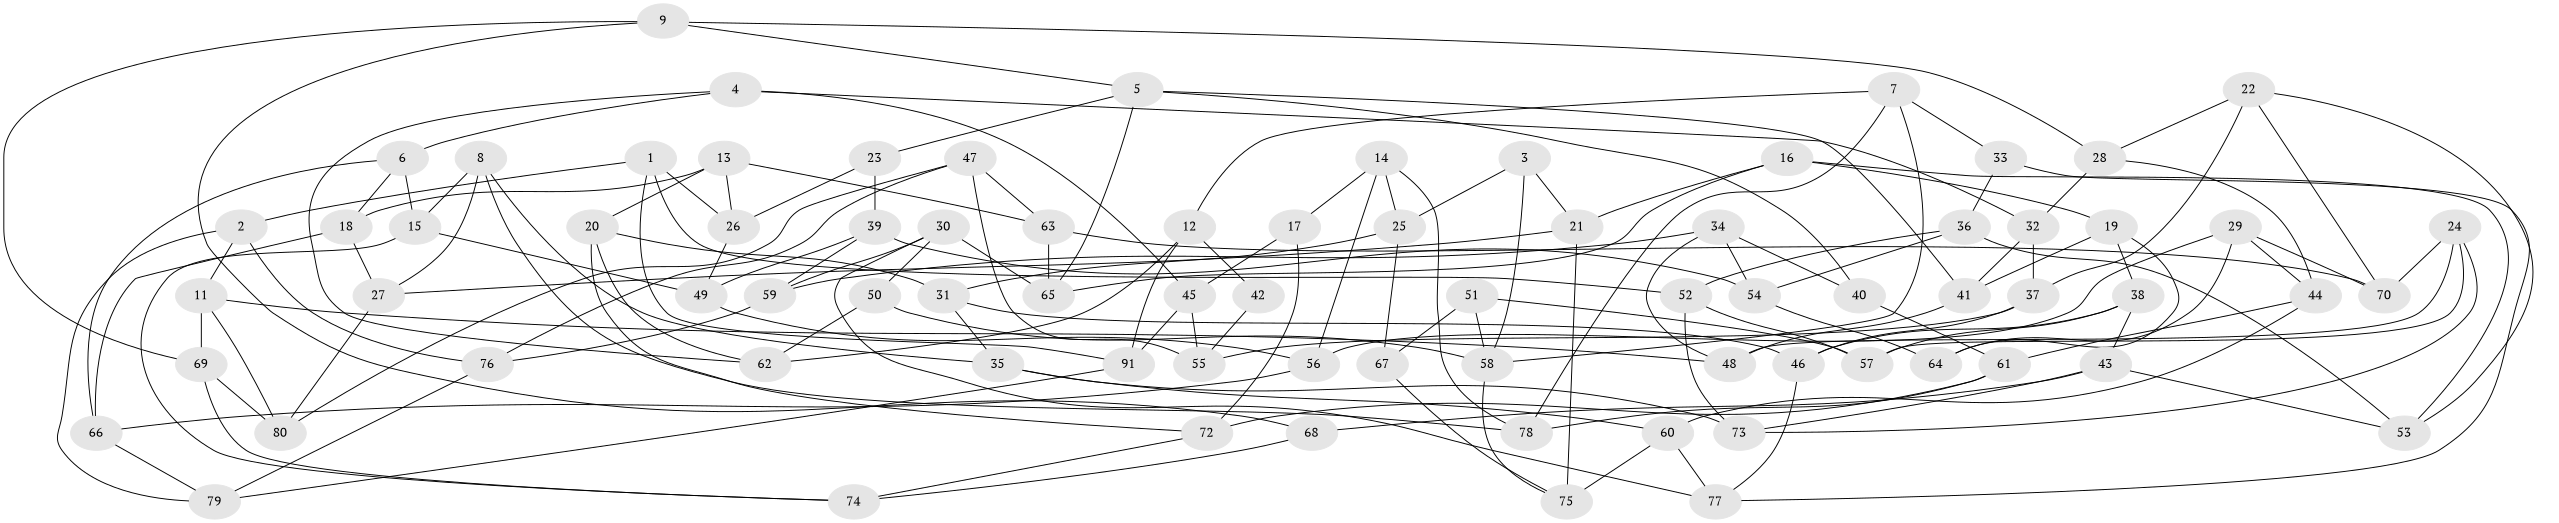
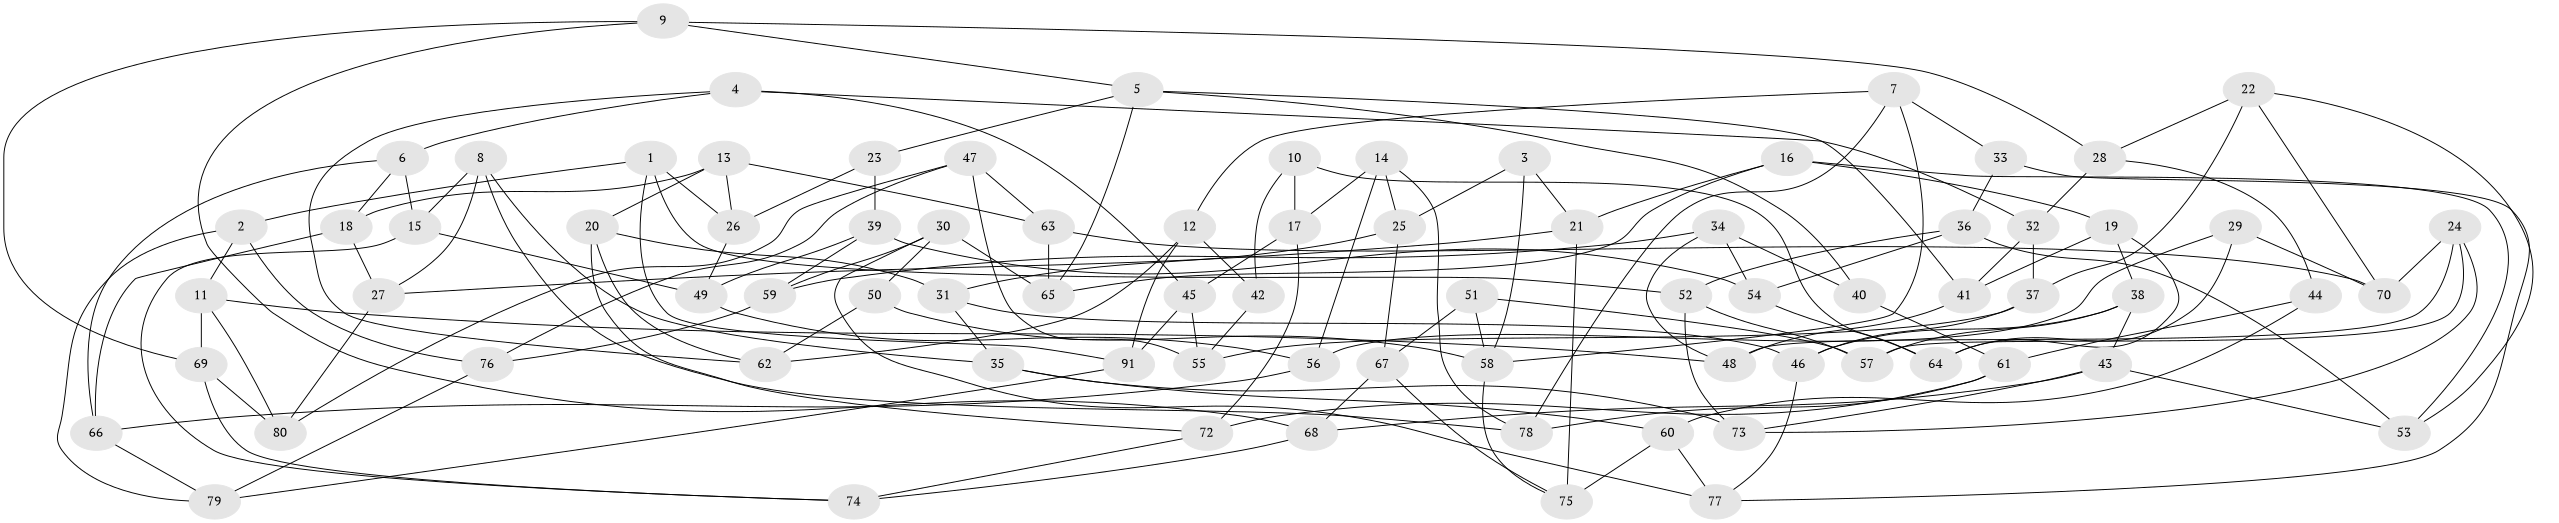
node "10": added
edge "29" -- "44": removed
edge "67" -- "68": added
